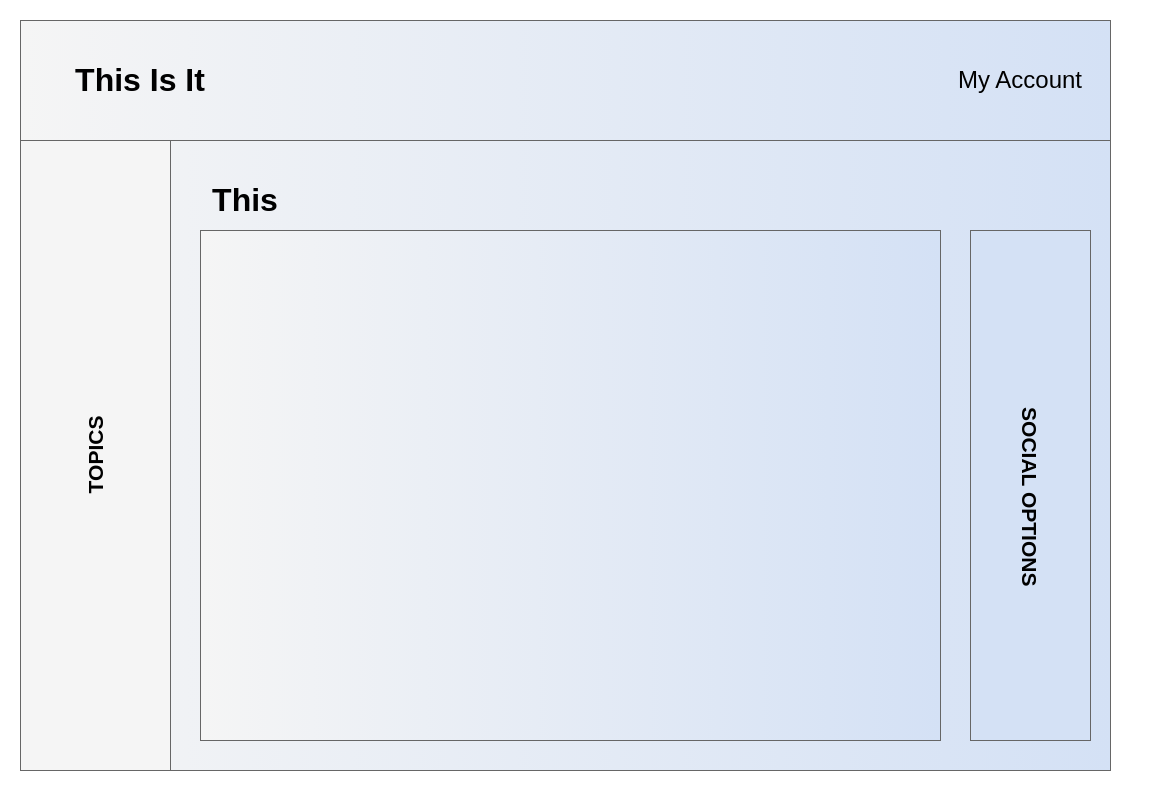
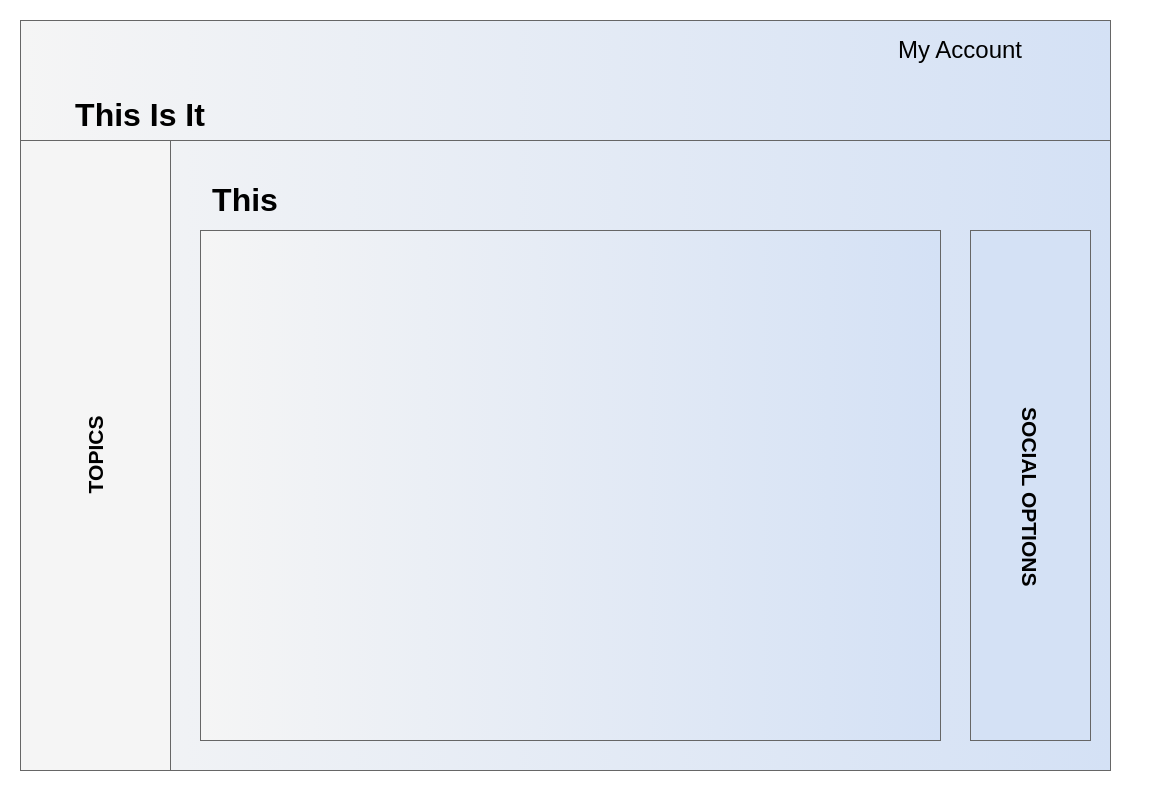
node "This Is It": moved (141, 81) -> (141, 116)
node "My Account": moved (1021, 81) -> (961, 51)
